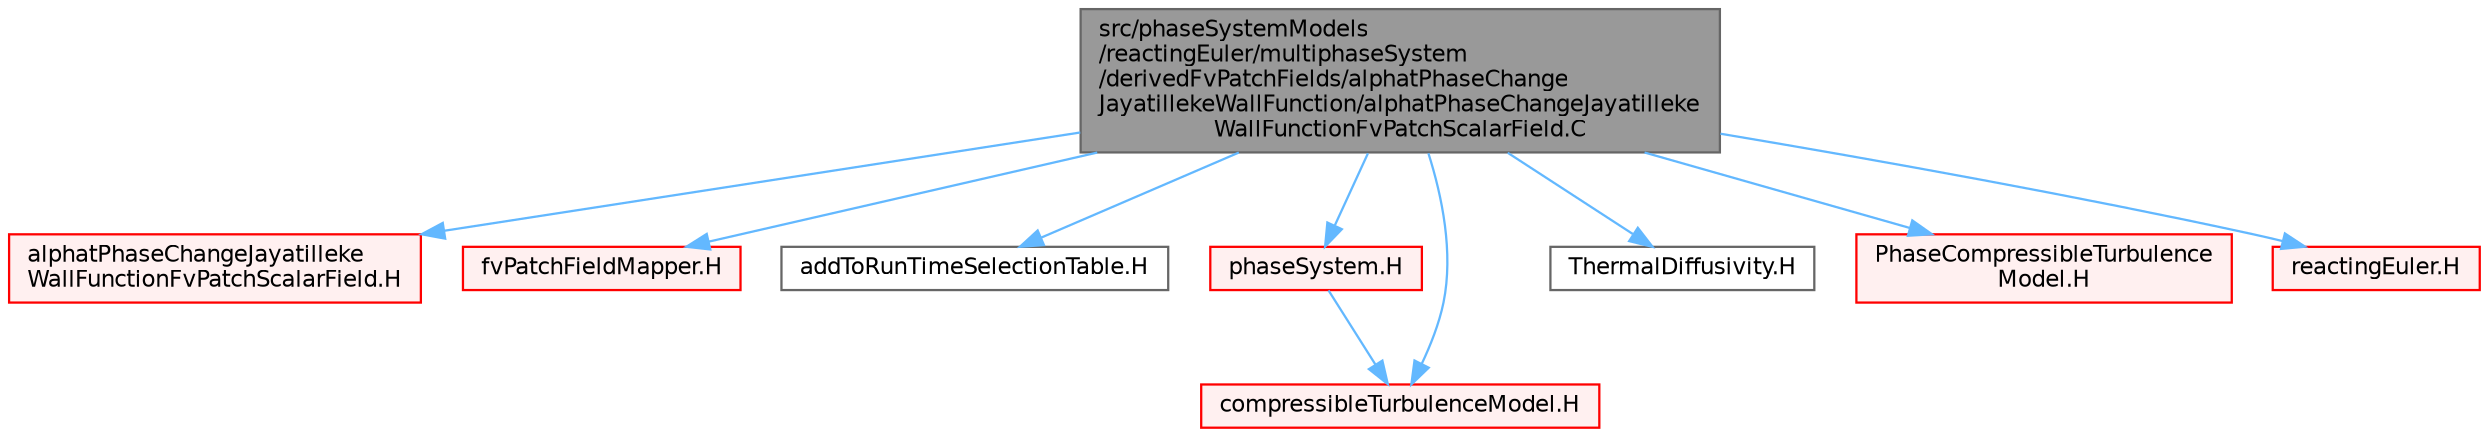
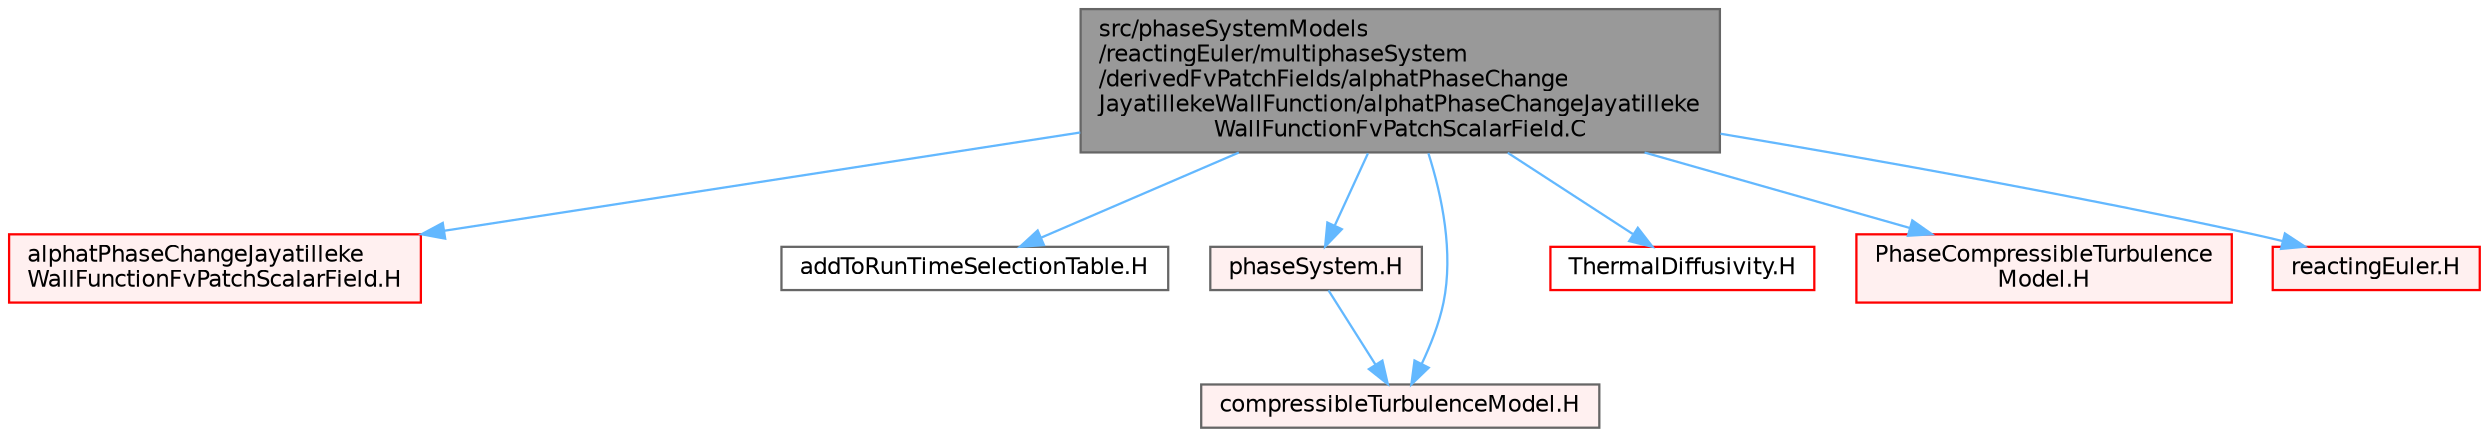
node "fvPatchFieldMapper.H": removed
node "phaseSystem.H": color red -> grey40
node "ThermalDiffusivity.H": color grey40 -> red
node "compressibleTurbulenceModel.H": color red -> grey40
